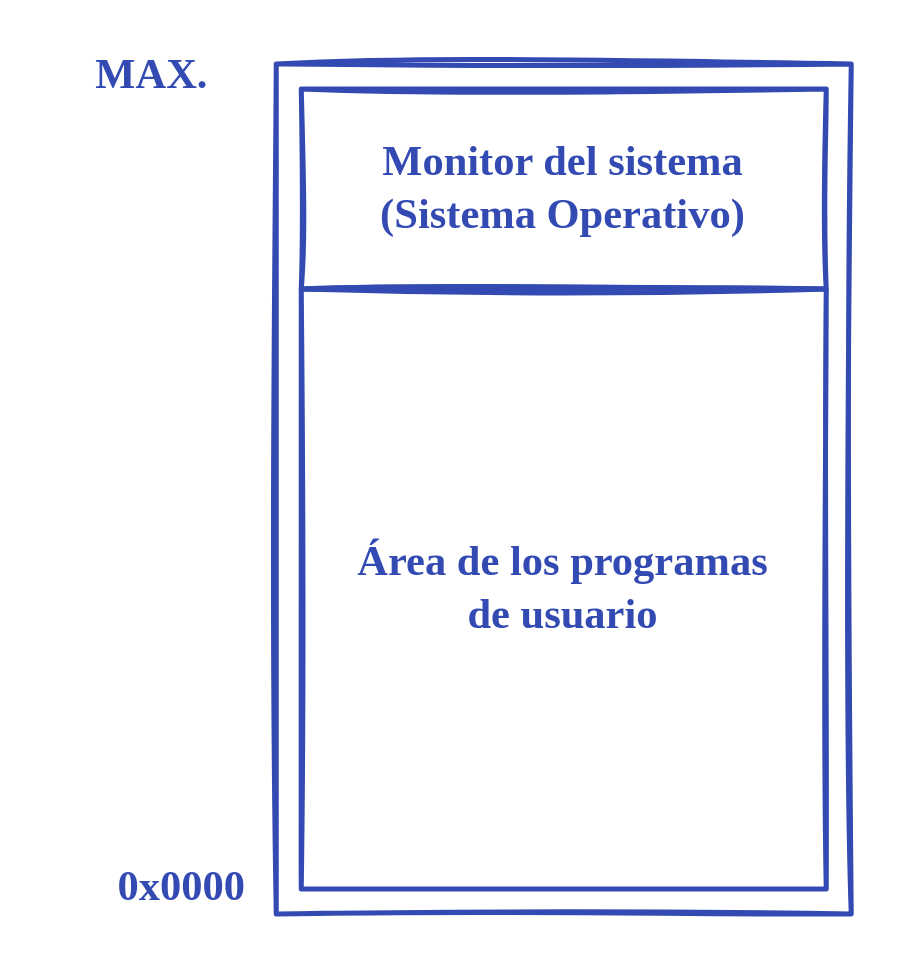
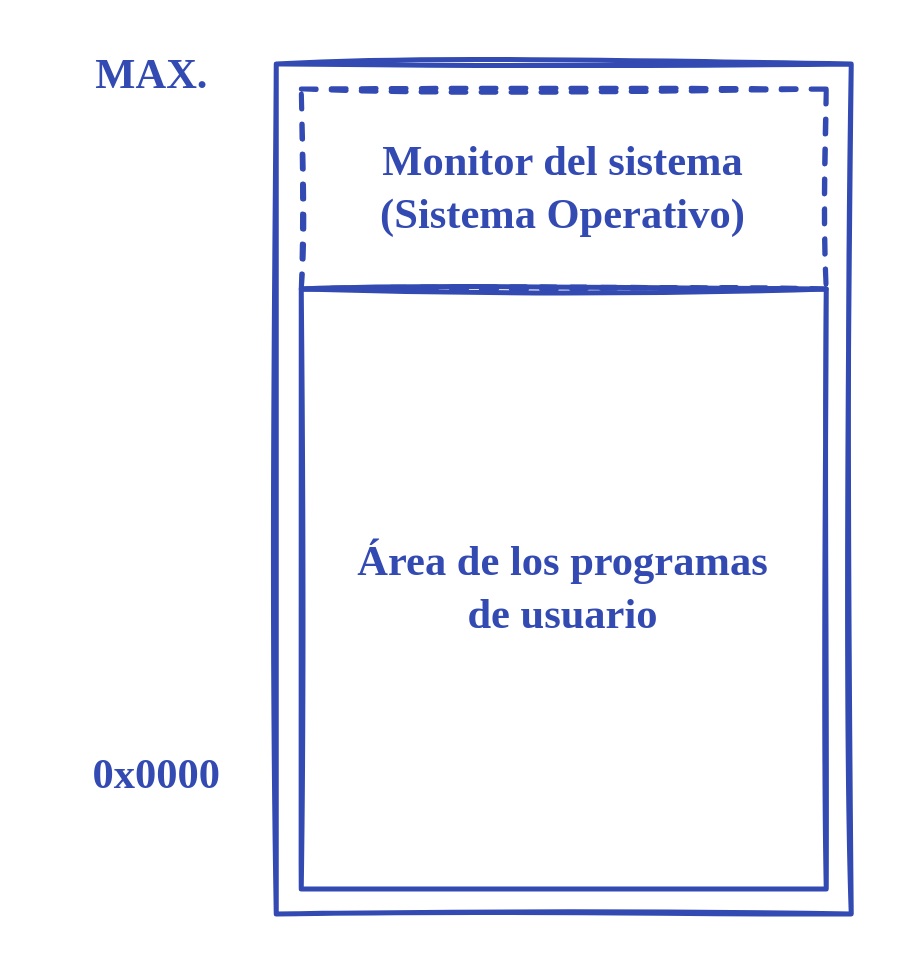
node "Monitor del sistema (Sistema Operativo)": style solid -> dashed
node "0x0000": moved (183, 889) -> (158, 776)
